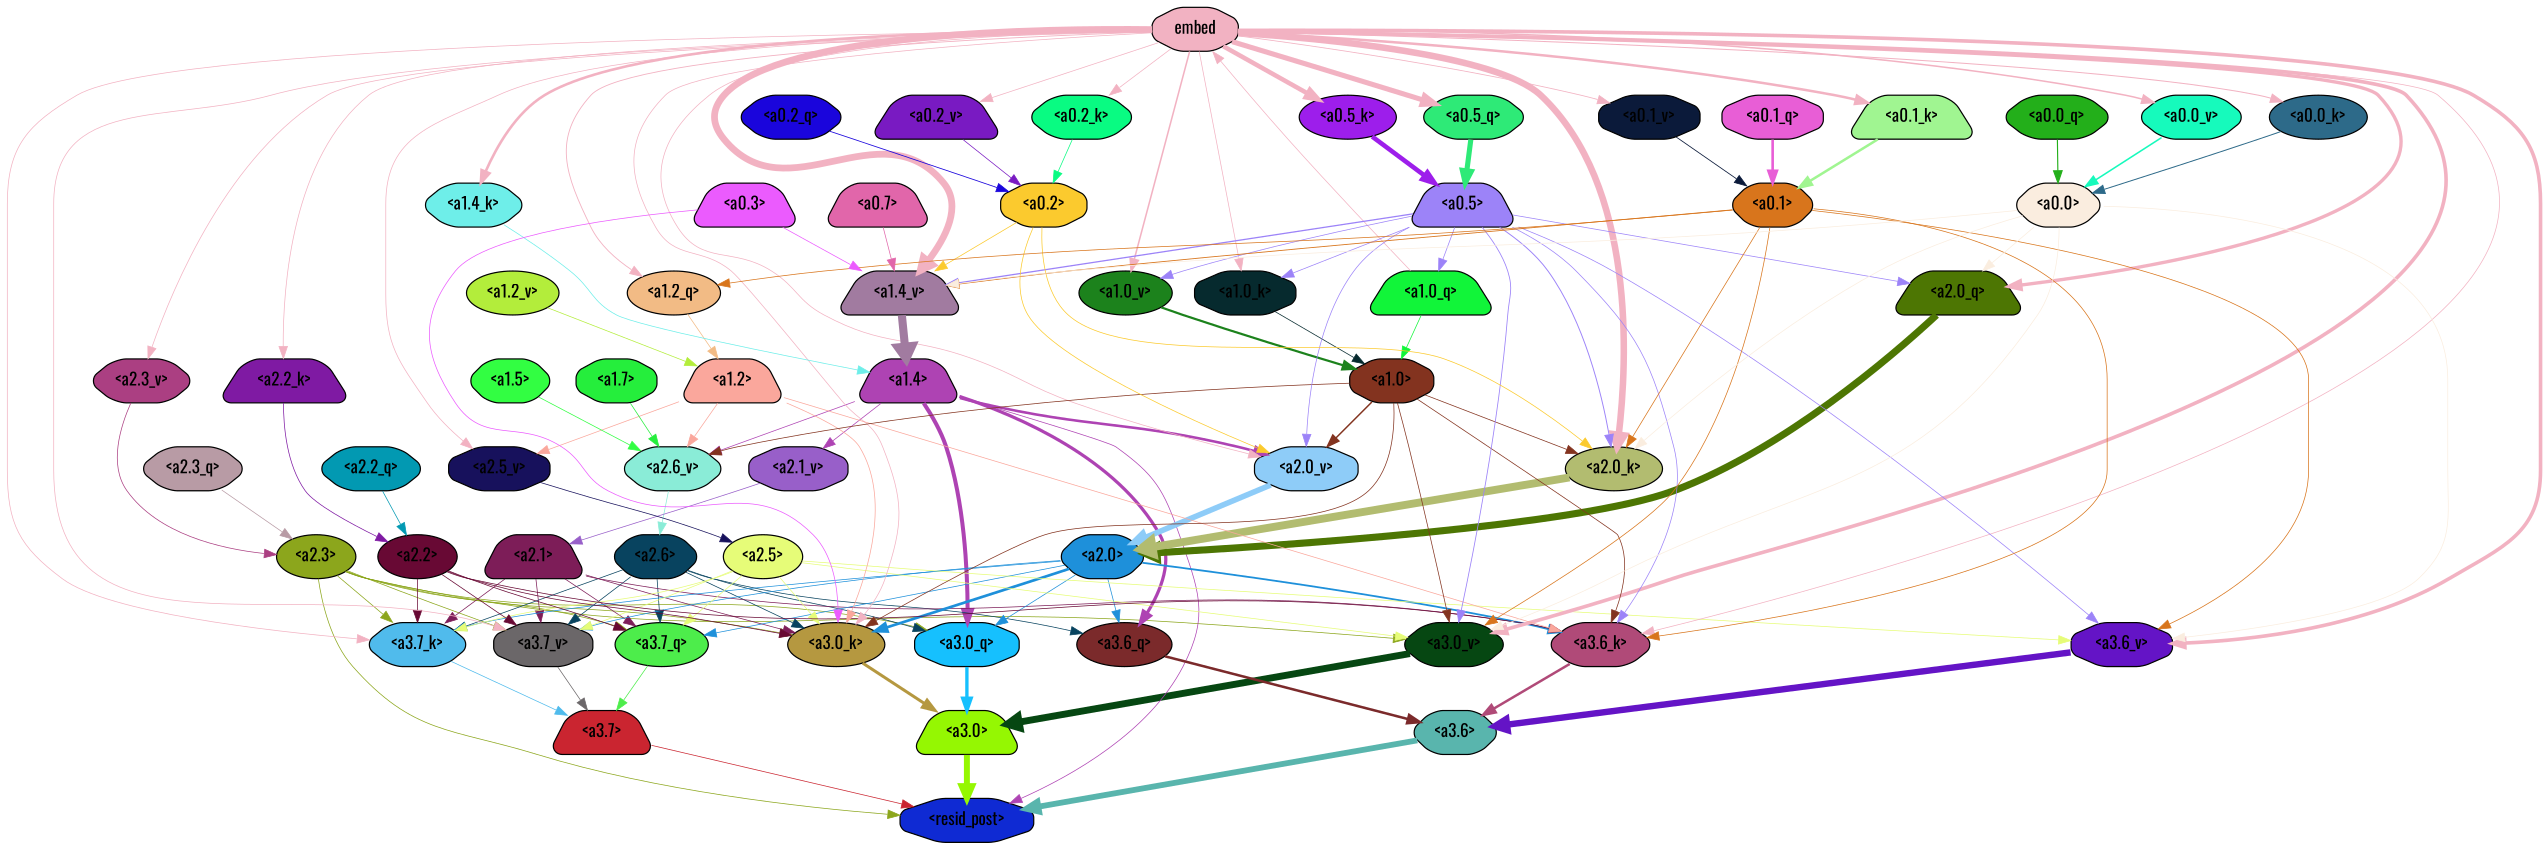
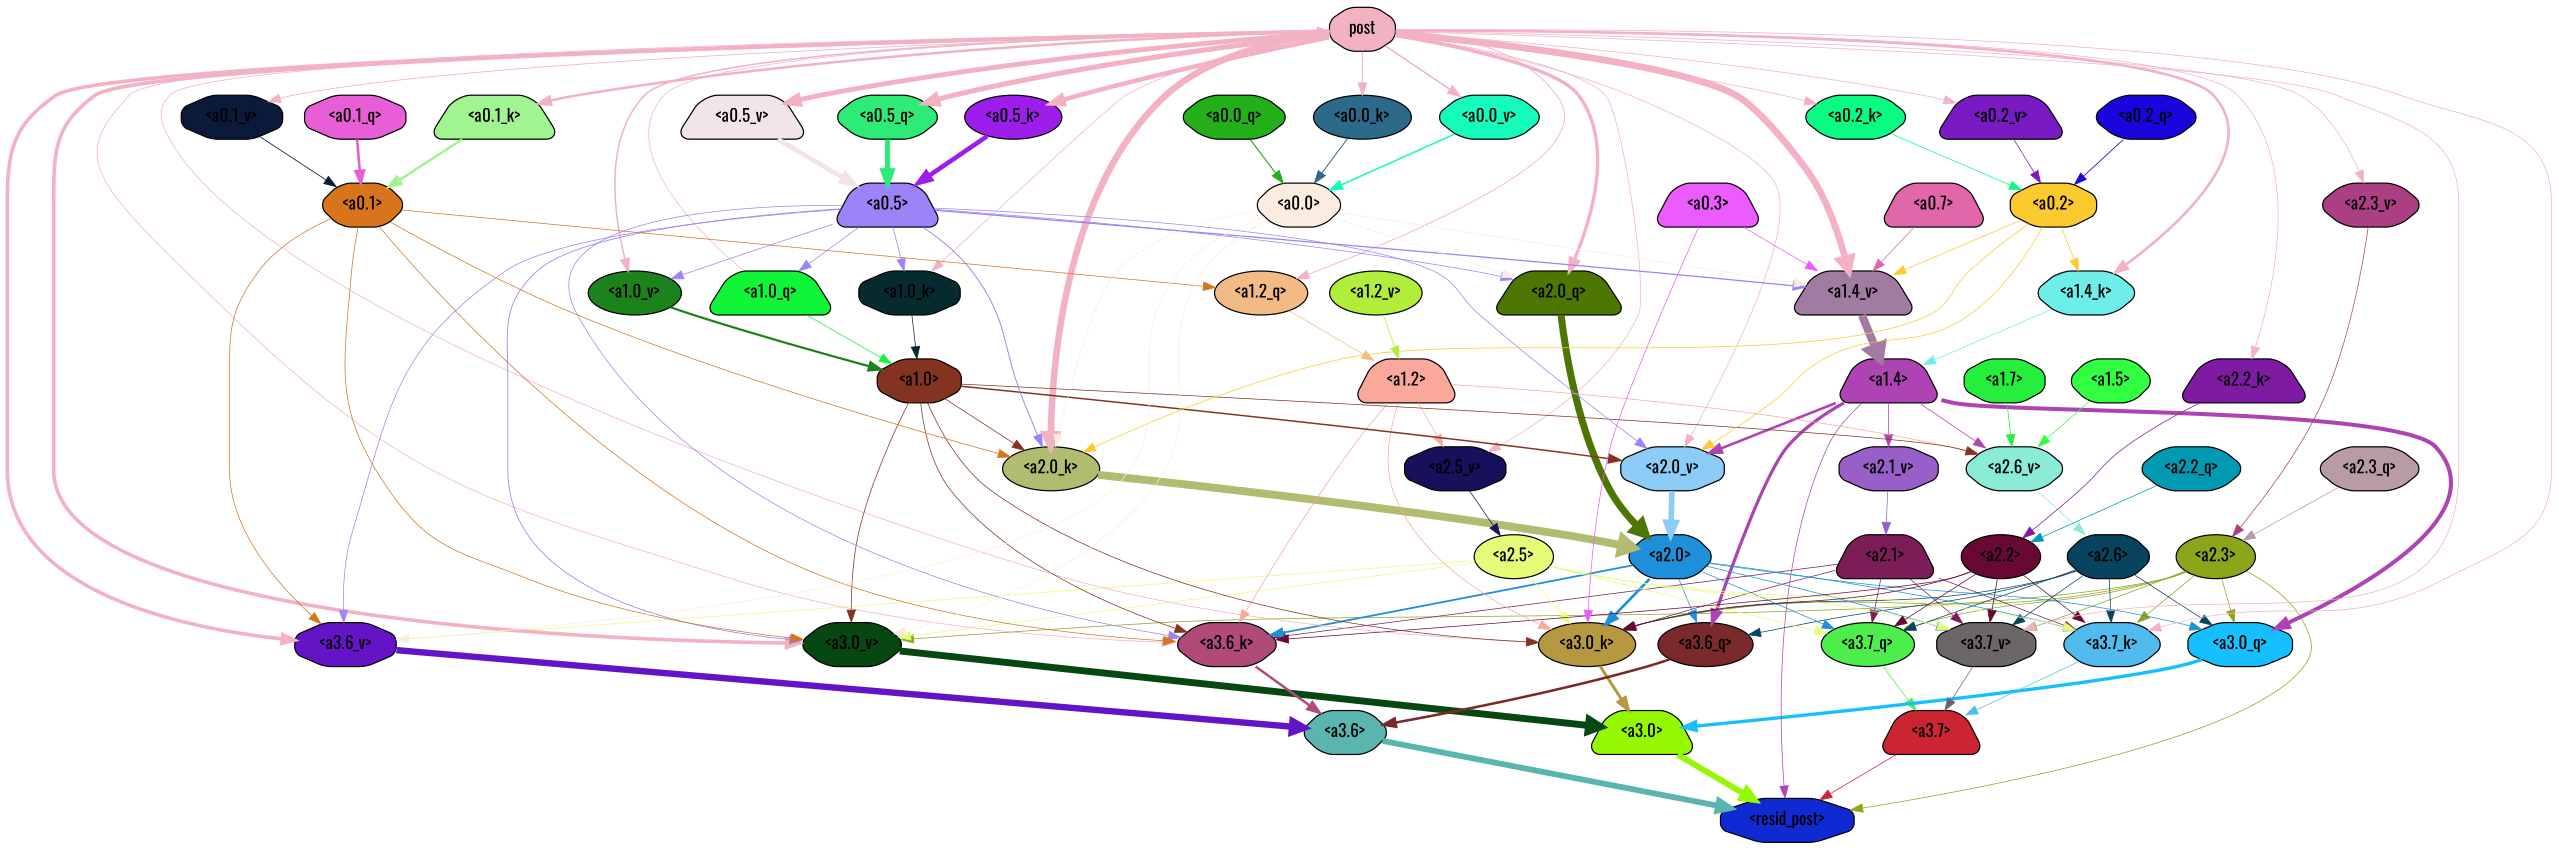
node "embed": label "embed" -> "post"
node "<a0.5_v>": added
edge "<a0.2>" -> "<a1.4_k>": added
edge "<a0.1>" -> "<a1.4_v>": removed
